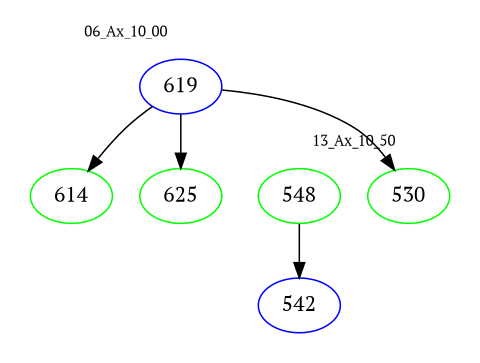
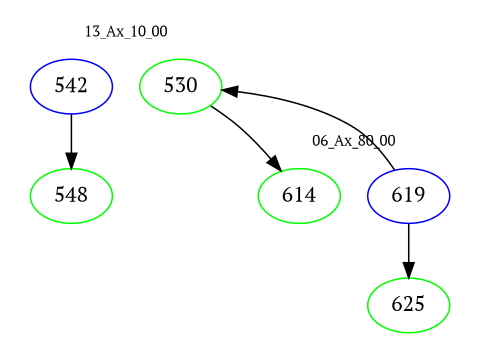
cluster "06_Ax_10_00": label "06_Ax_10_00" -> "06_Ax_80_00"
edge "619" -> "614": now "530" -> "614"
cluster "13_Ax_10_50": label "13_Ax_10_50" -> "13_Ax_10_00"
edge "548" -> "542": reversed
